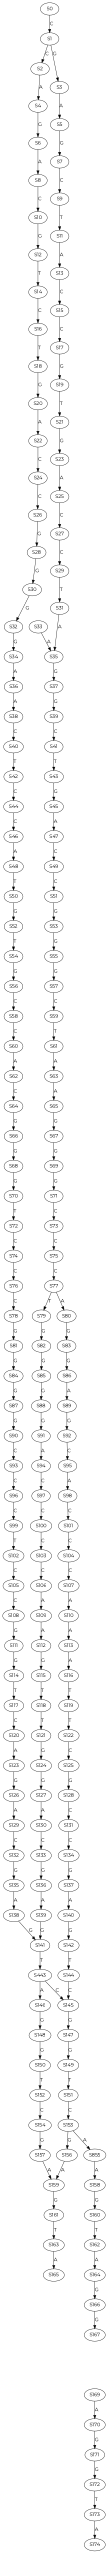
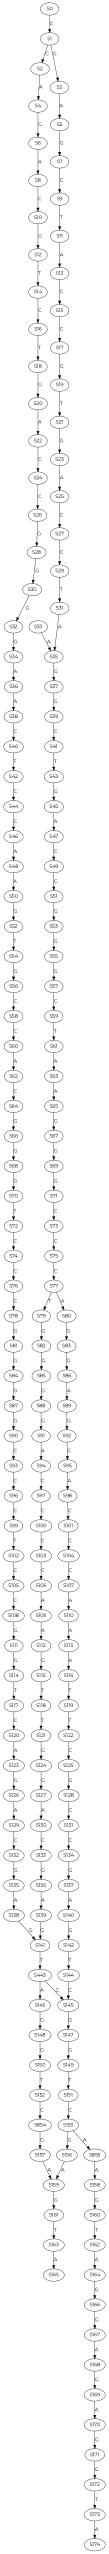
edge "S48" -> "S50": label "T" -> "A"
node "S154": label "S154" -> "S854"
node "S168": added
